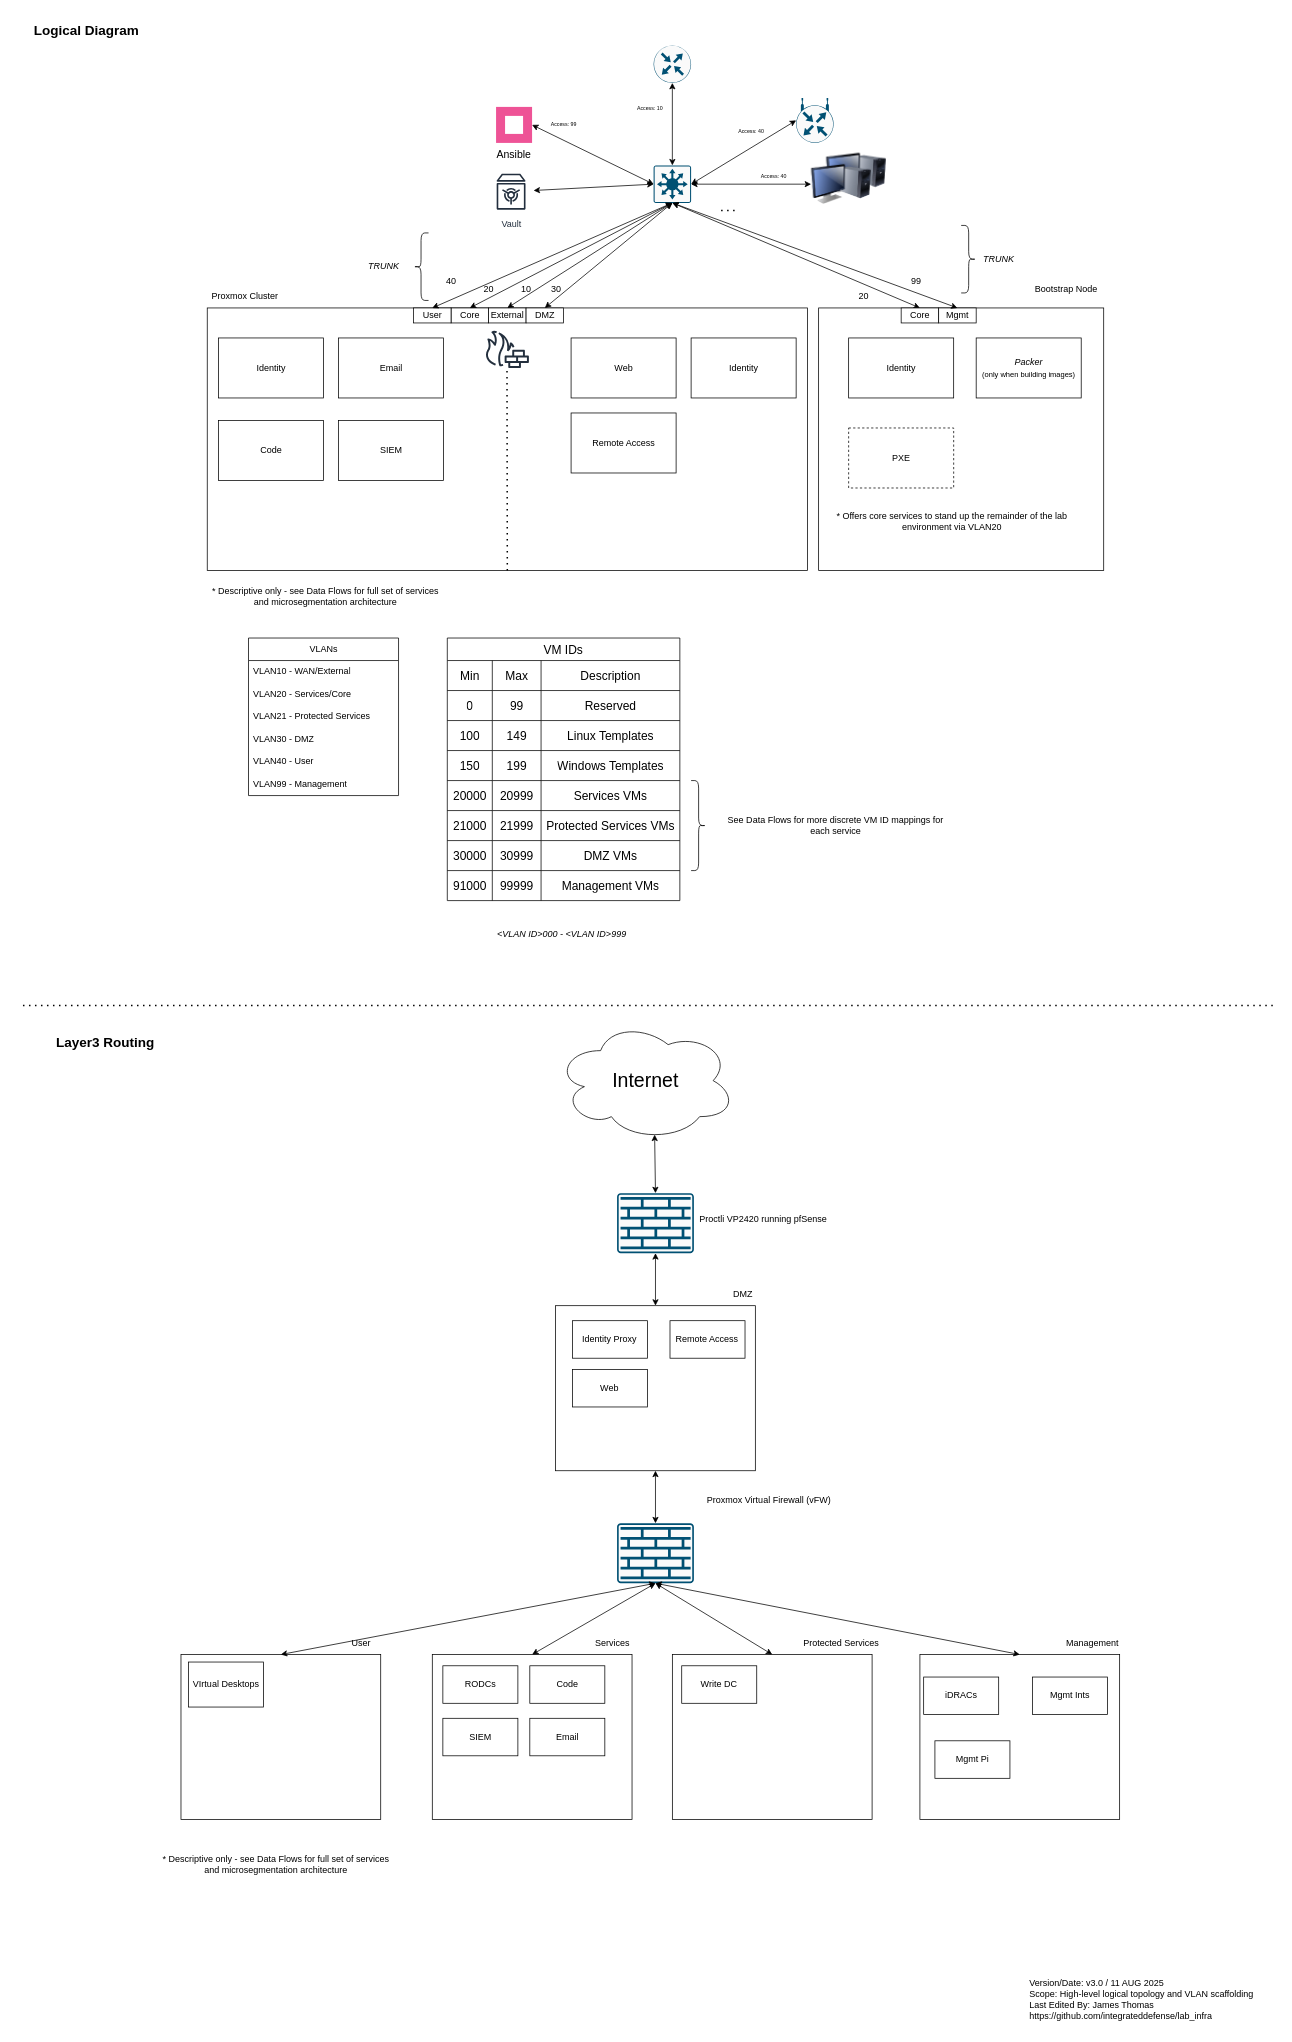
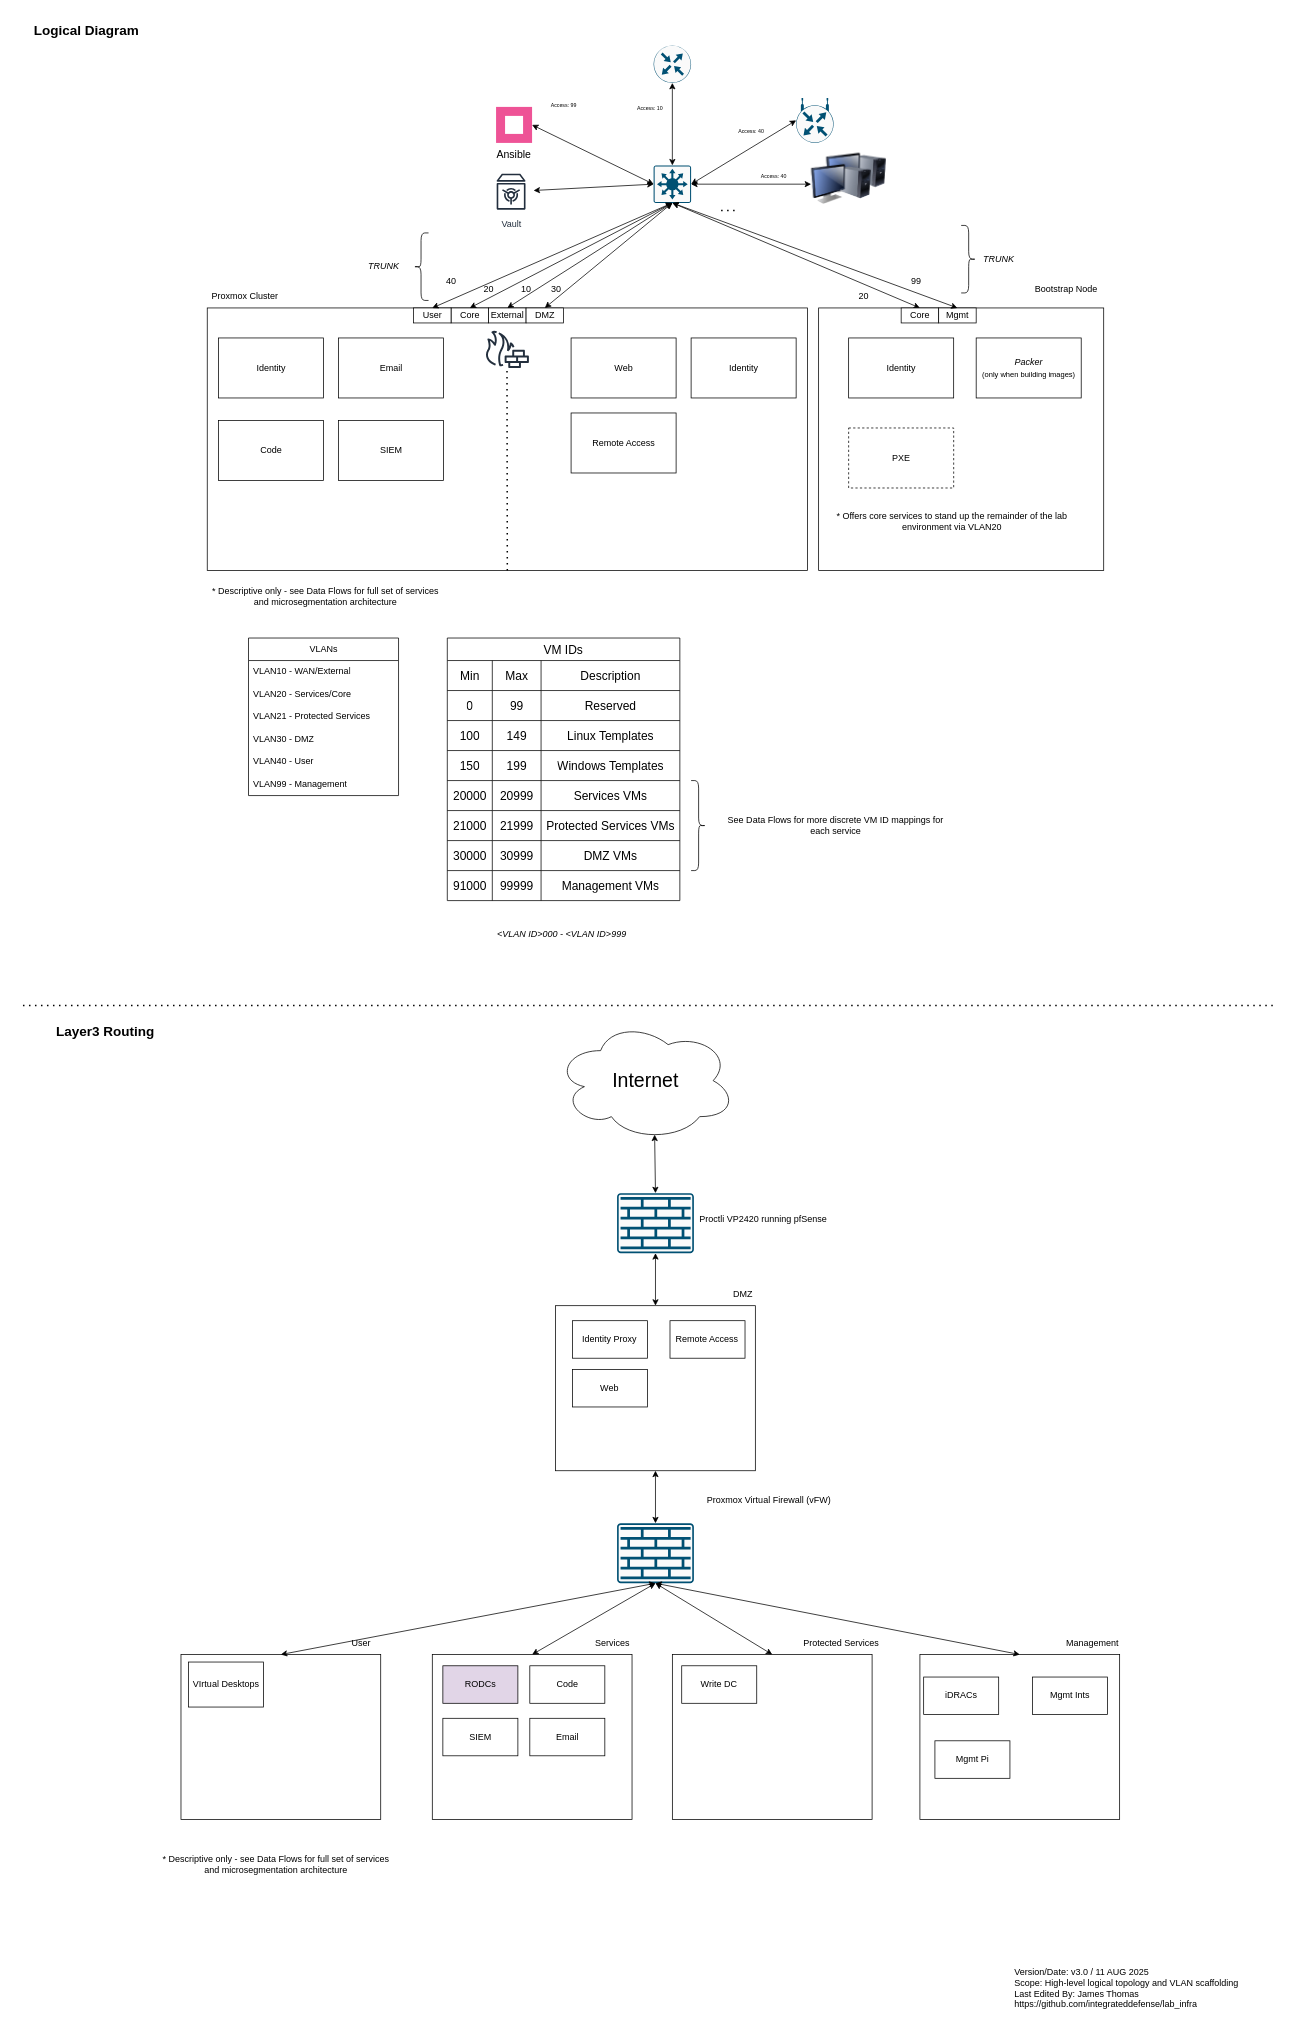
node "Access: 99": moved (563, 125) -> (563, 106)
node "Layer3 Routing": moved (105, 1043) -> (105, 1032)
node "RODCs": fillcolor #ffffff -> #e1d5e7
node "Version/Date: v3.0 / 11 AUG 2025 Scope: High-level logical topology and VLAN scaffolding Last Edited By: James Thomas https://github.com/integrateddefense/lab_infra": moved (1152, 1999) -> (1137, 1988)
